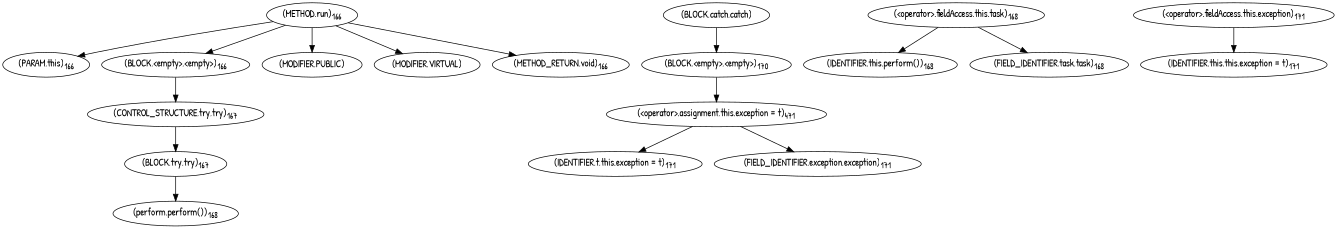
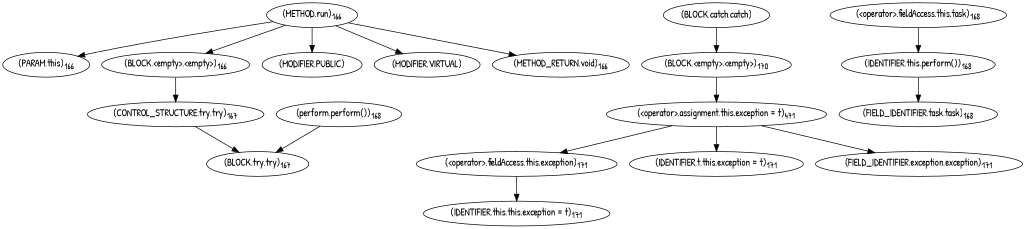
edge "(<operator>.fieldAccess,this.task)" -> "(FIELD_IDENTIFIER,task,task)": now "(IDENTIFIER,this,perform())" -> "(FIELD_IDENTIFIER,task,task)"
edge "(<operator>.assignment,this.exception = t)" -> "(<operator>.fieldAccess,this.exception)": added
edge "(BLOCK,try,try)" -> "(perform,perform())": reversed
